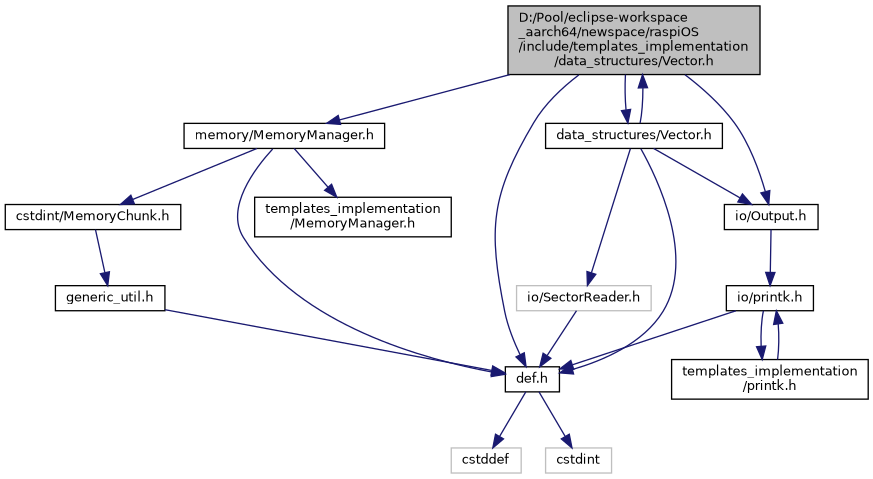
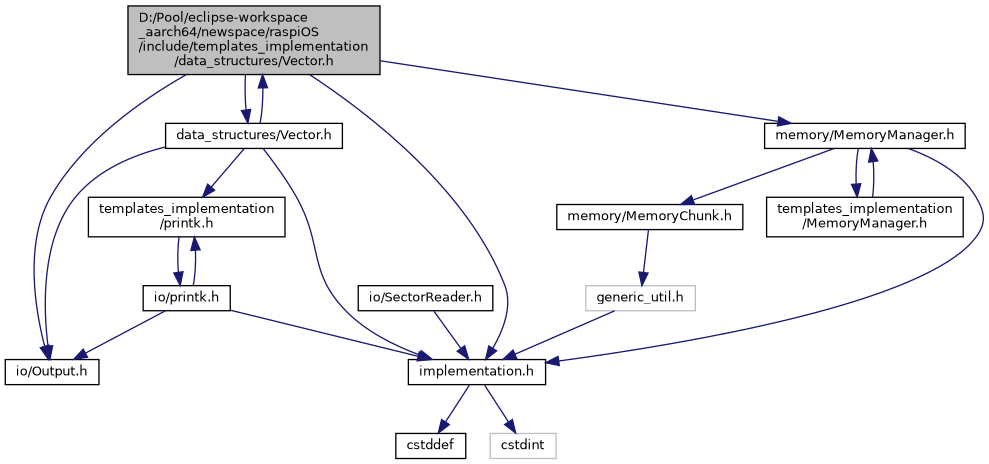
edge "templates_implementation /MemoryManager.h" -> "memory/MemoryManager.h": added
edge "data_structures/Vector.h" -> "io/SectorReader.h": now "data_structures/Vector.h" -> "templates_implementation /printk.h"
node "cstdint/MemoryChunk.h": label "cstdint/MemoryChunk.h" -> "memory/MemoryChunk.h"
edge "io/Output.h" -> "io/printk.h": reversed
node "generic_util.h": color black -> grey75
node "io/SectorReader.h": color grey75 -> black
node "def.h": label "def.h" -> "implementation.h"
node "cstddef": color grey75 -> black
